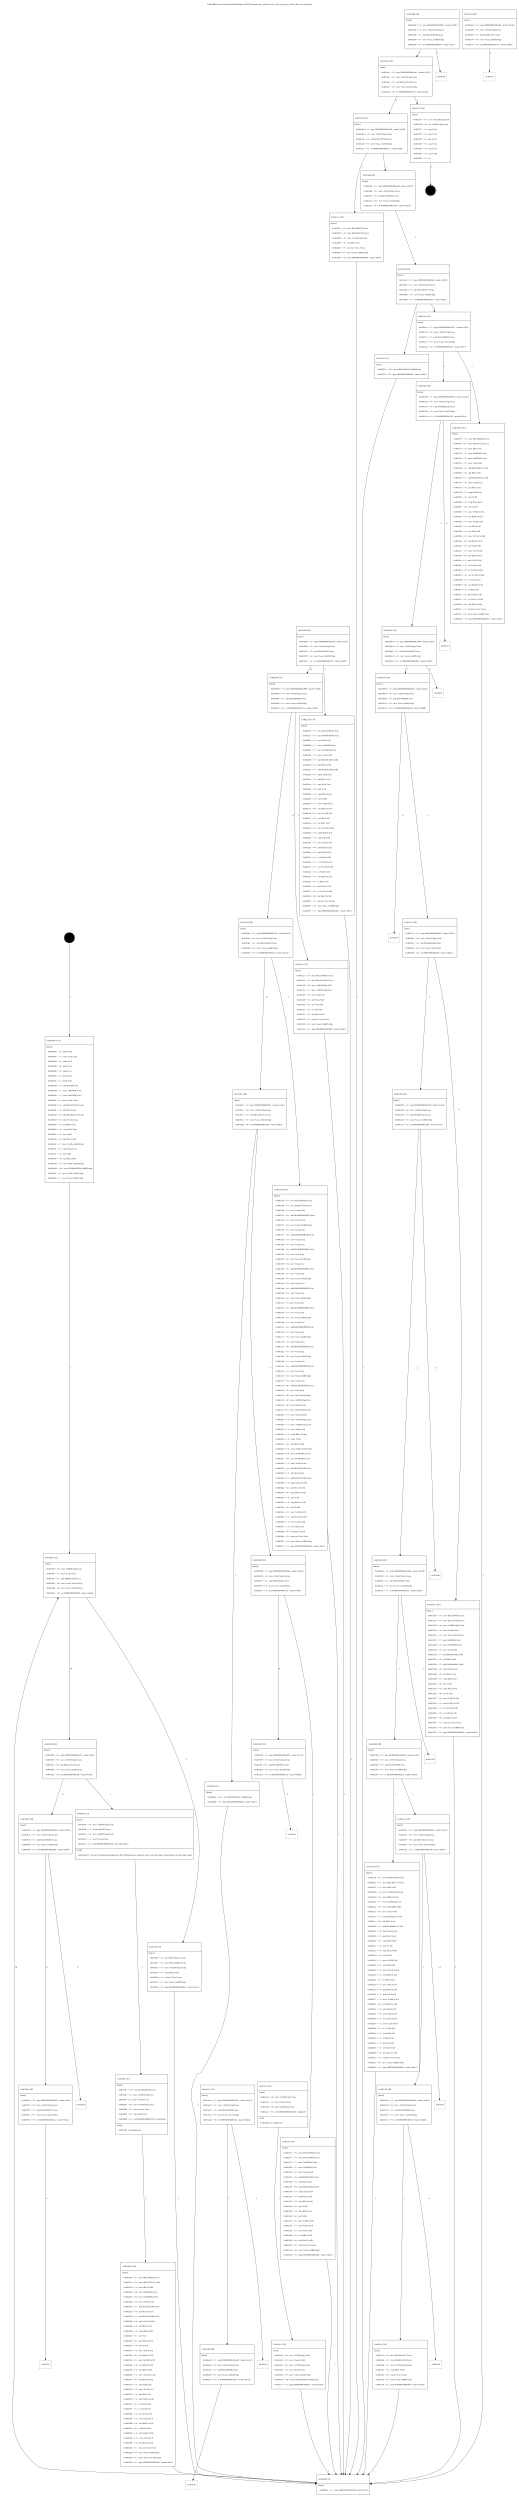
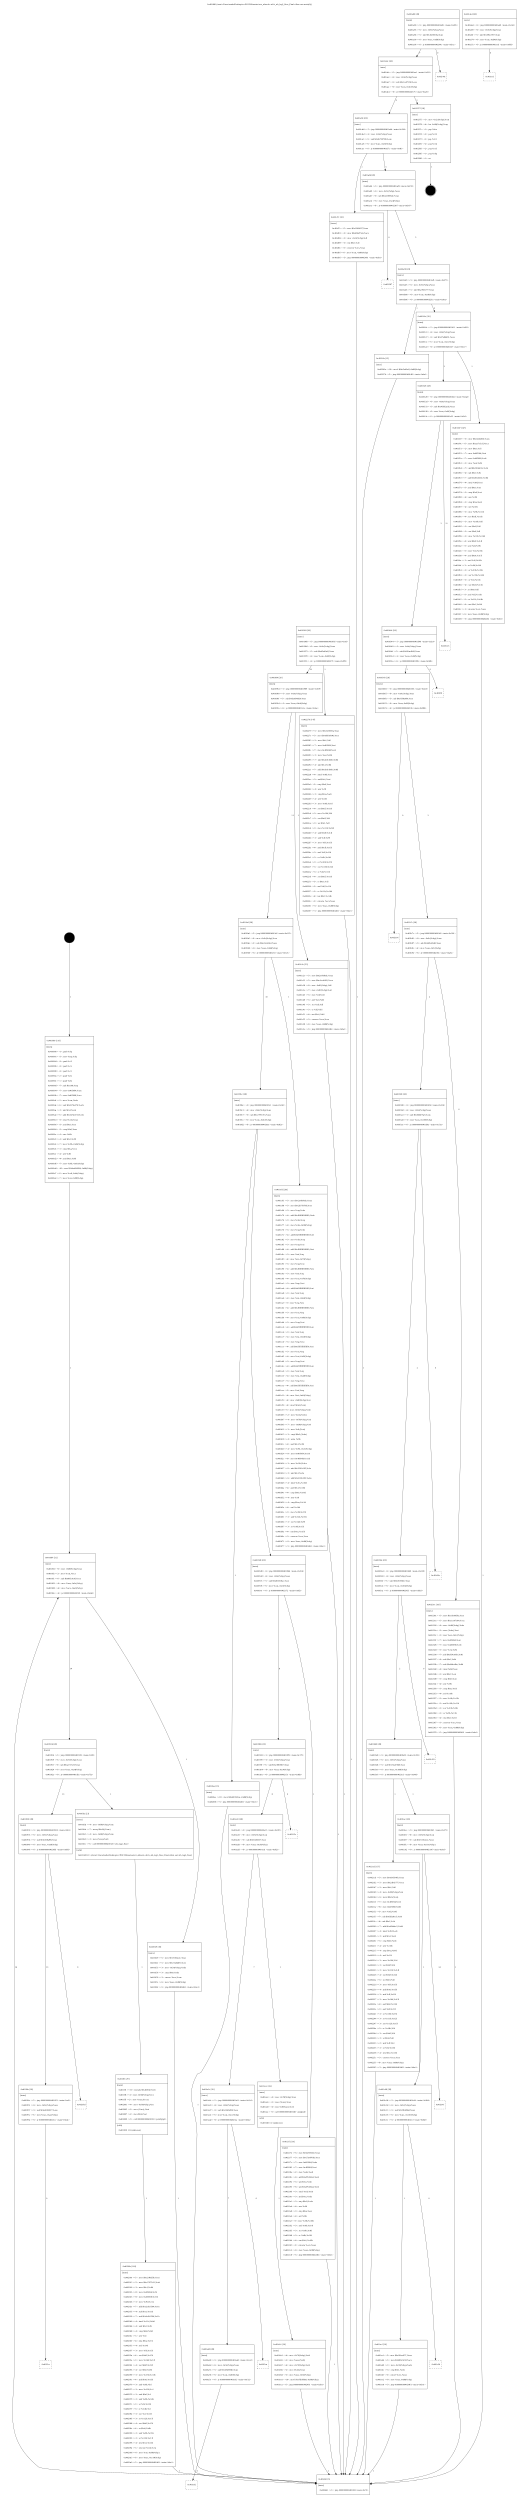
node "0x402387": added
node "0x401a10 [28]": added
